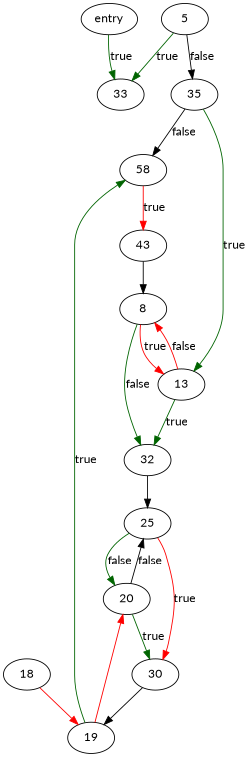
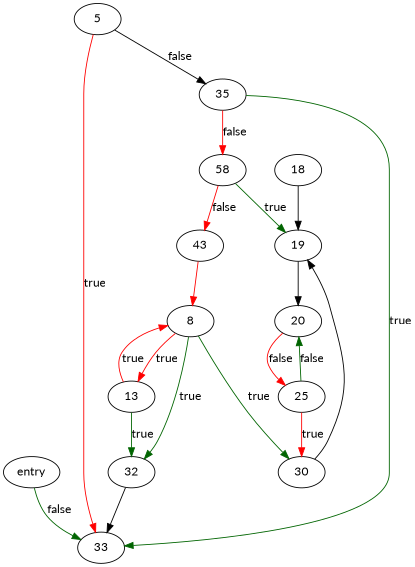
edge "5" -> "33": color darkgreen -> red
edge "entry" -> "33": label "true" -> "false"
edge "35" -> "58": color black -> red
edge "58" -> "43": label "true" -> "false"
edge "35" -> "13": now "35" -> "33"
edge "43" -> "8": color black -> red
edge "13" -> "8": label "false" -> "true"
edge "8" -> "32": label "false" -> "true"
edge "19" -> "58": reversed
edge "32" -> "25": now "32" -> "33"
edge "20" -> "25": color black -> red
edge "20" -> "30": now "8" -> "30"
edge "19" -> "20": color red -> black
edge "18" -> "19": color red -> black
